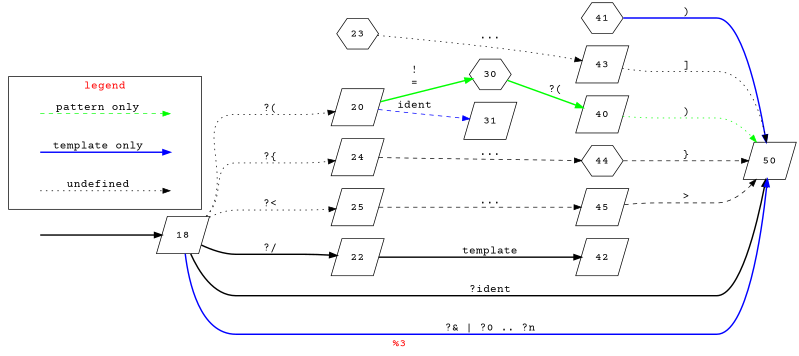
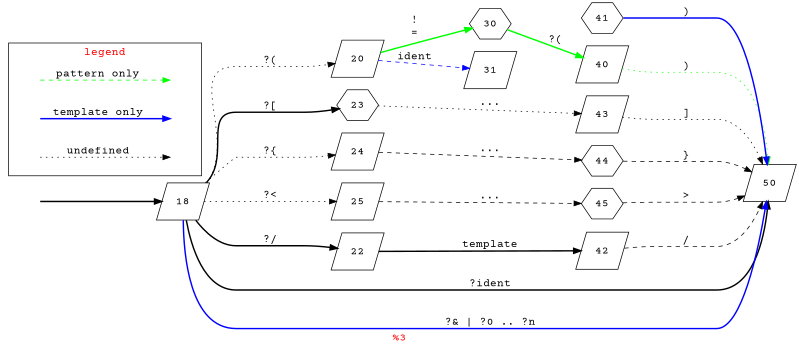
edge "18" -> "23": added, label "?["
node "45": shape parallelogram -> hexagon
edge "42" -> "50": added, label "/"
